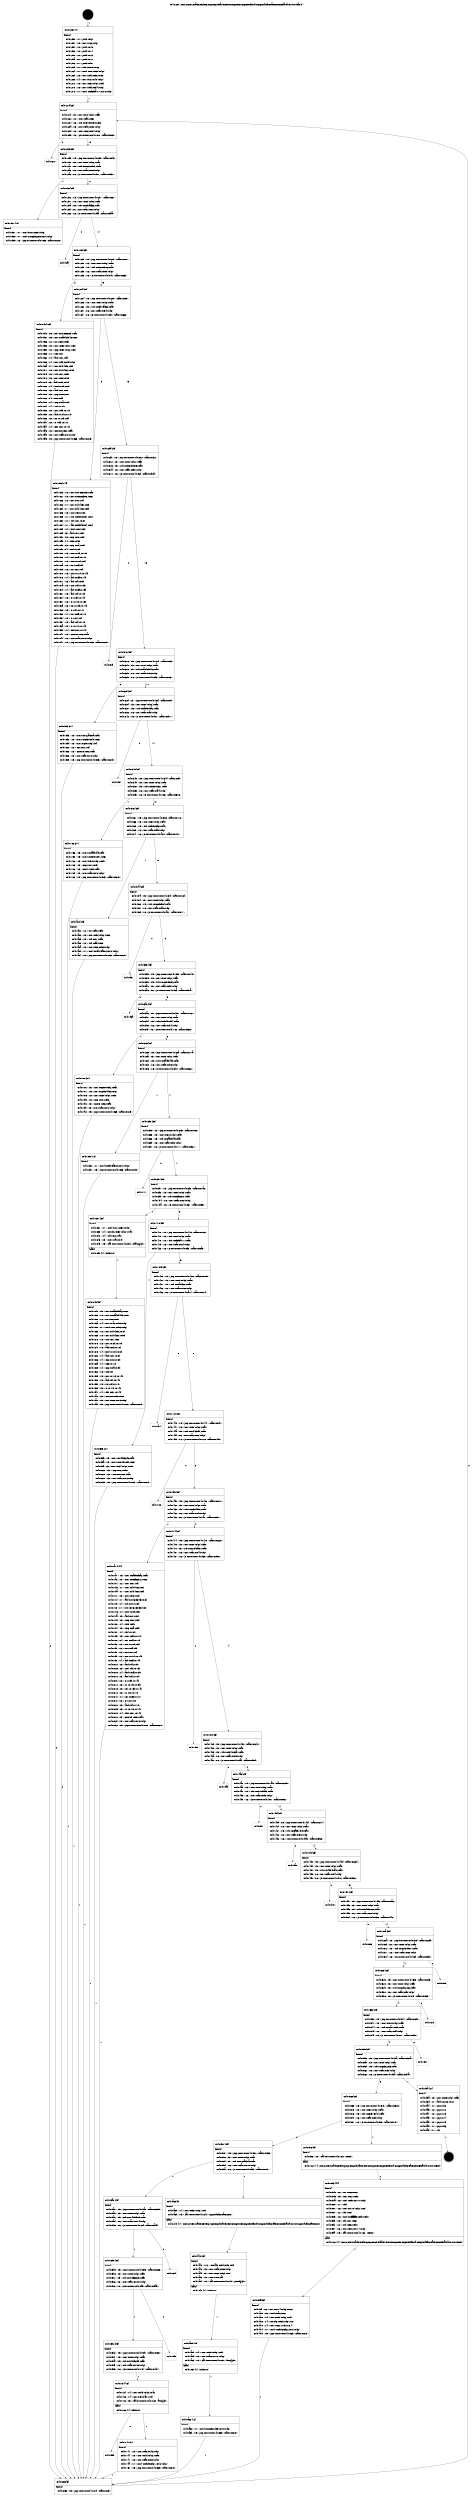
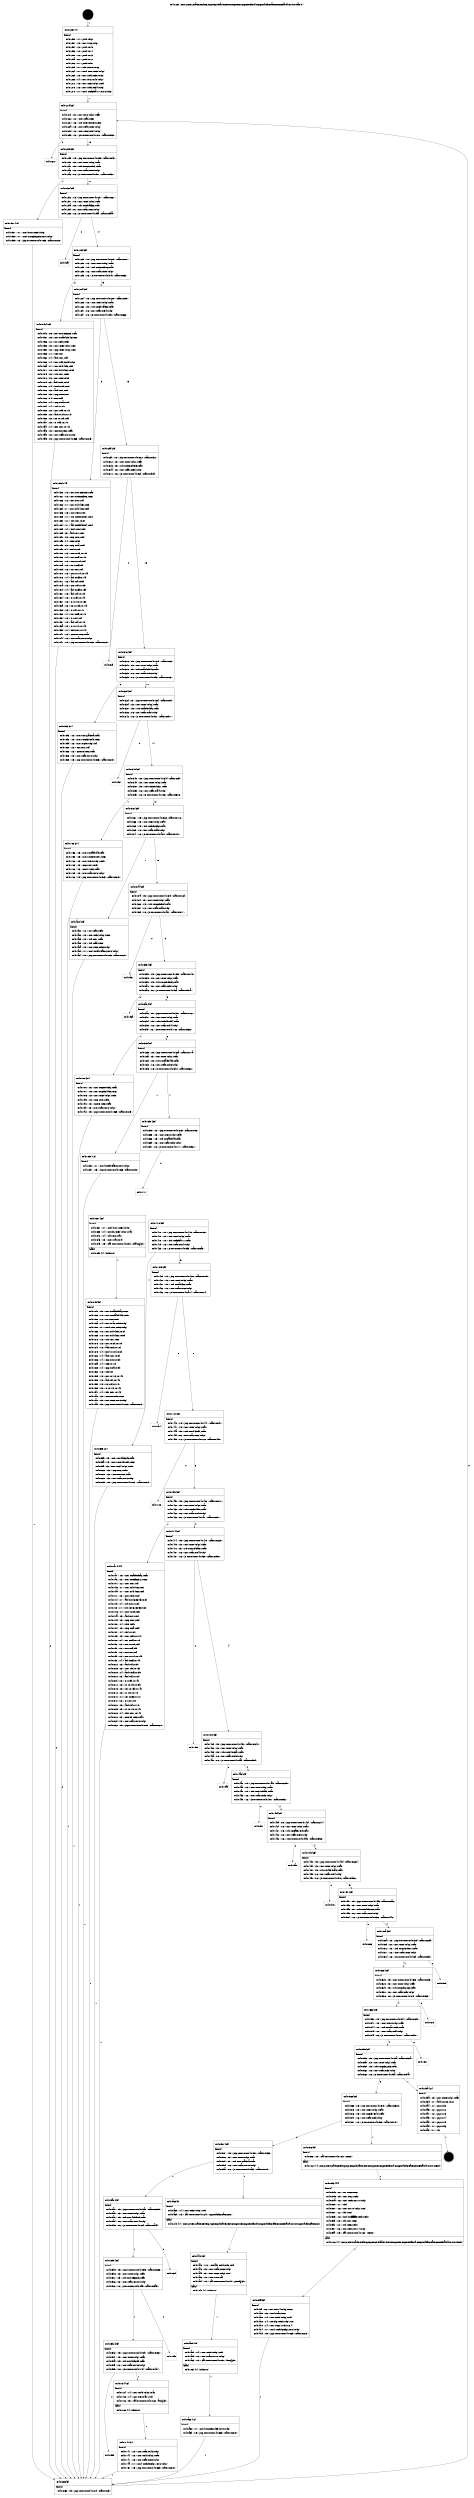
node "0x4013f7 [25]": removed
edge "0x401d87 [19]" -> "0x401e65 [5]": added, label "1"
edge "0x401734 [13]" -> "0x4015eb": now "0x4015d2 [25]" -> "0x4015eb"
